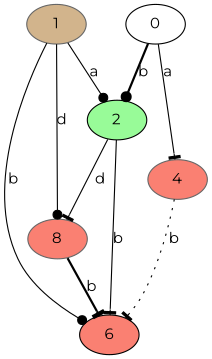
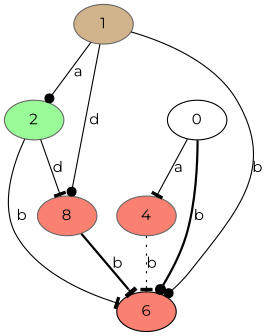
edge "0" -> "2": now "0" -> "6"
node "2": color black -> gray40
